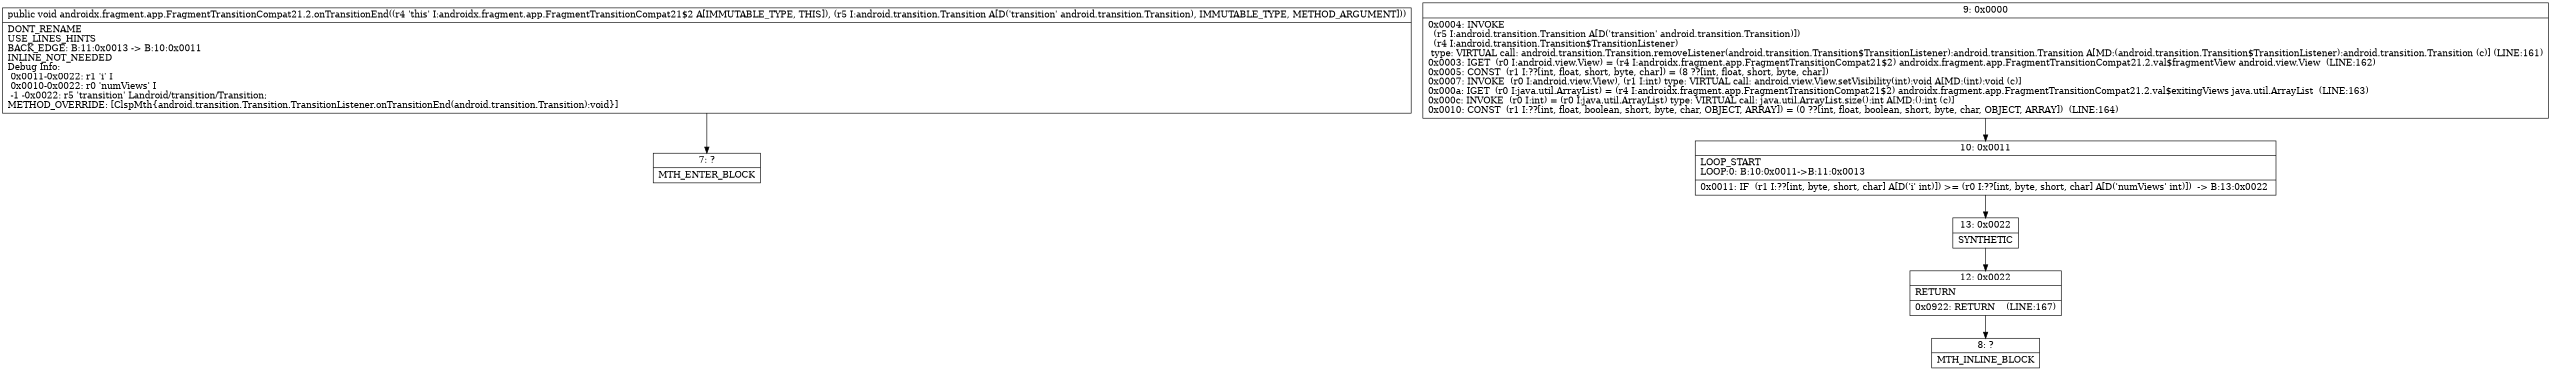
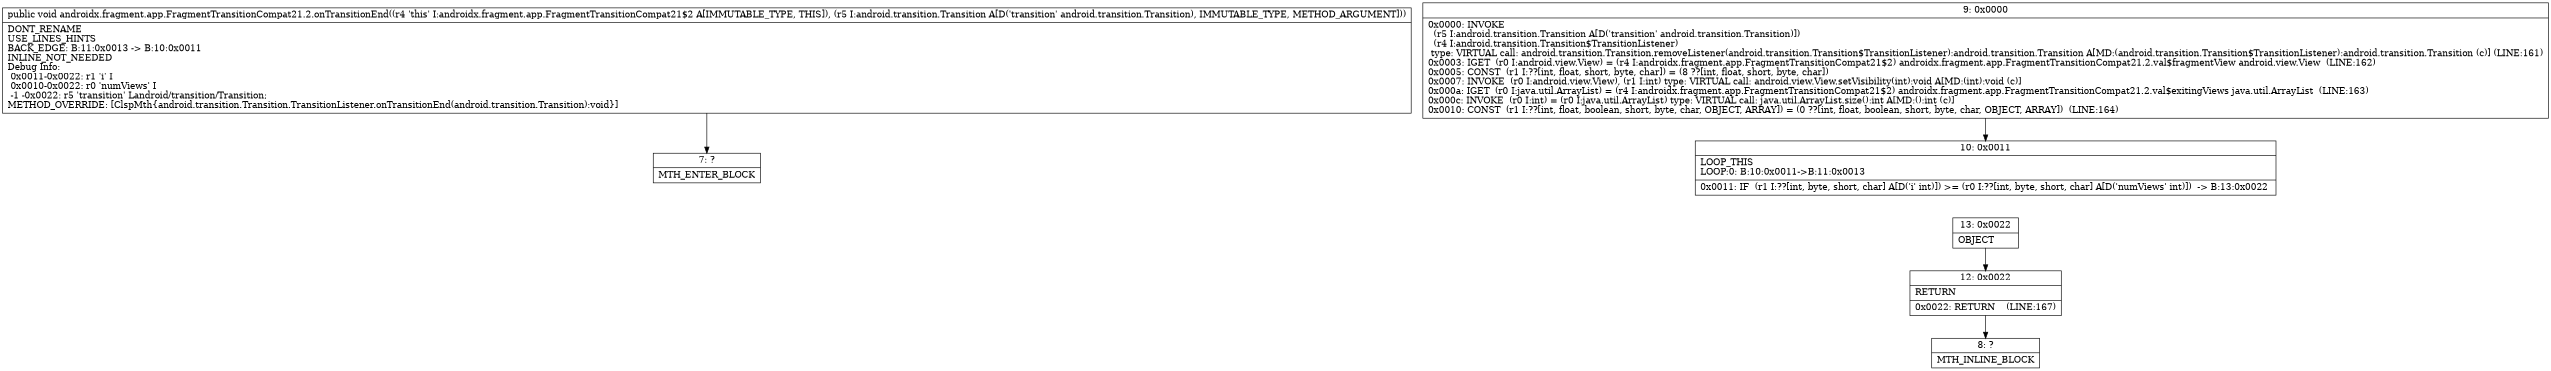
node "9: 0x0000": text "0x0004: INVOKE" -> "0x0000: INVOKE"
node "10: 0x0011": text "LOOP_START" -> "LOOP_THIS"
edge "10: 0x0011" -> "13: 0x0022": removed
node "13: 0x0022": text "SYNTHETIC" -> "OBJECT"
node "12: 0x0022": text "0x0922: RETURN    (LINE:167)" -> "0x0022: RETURN    (LINE:167)"
